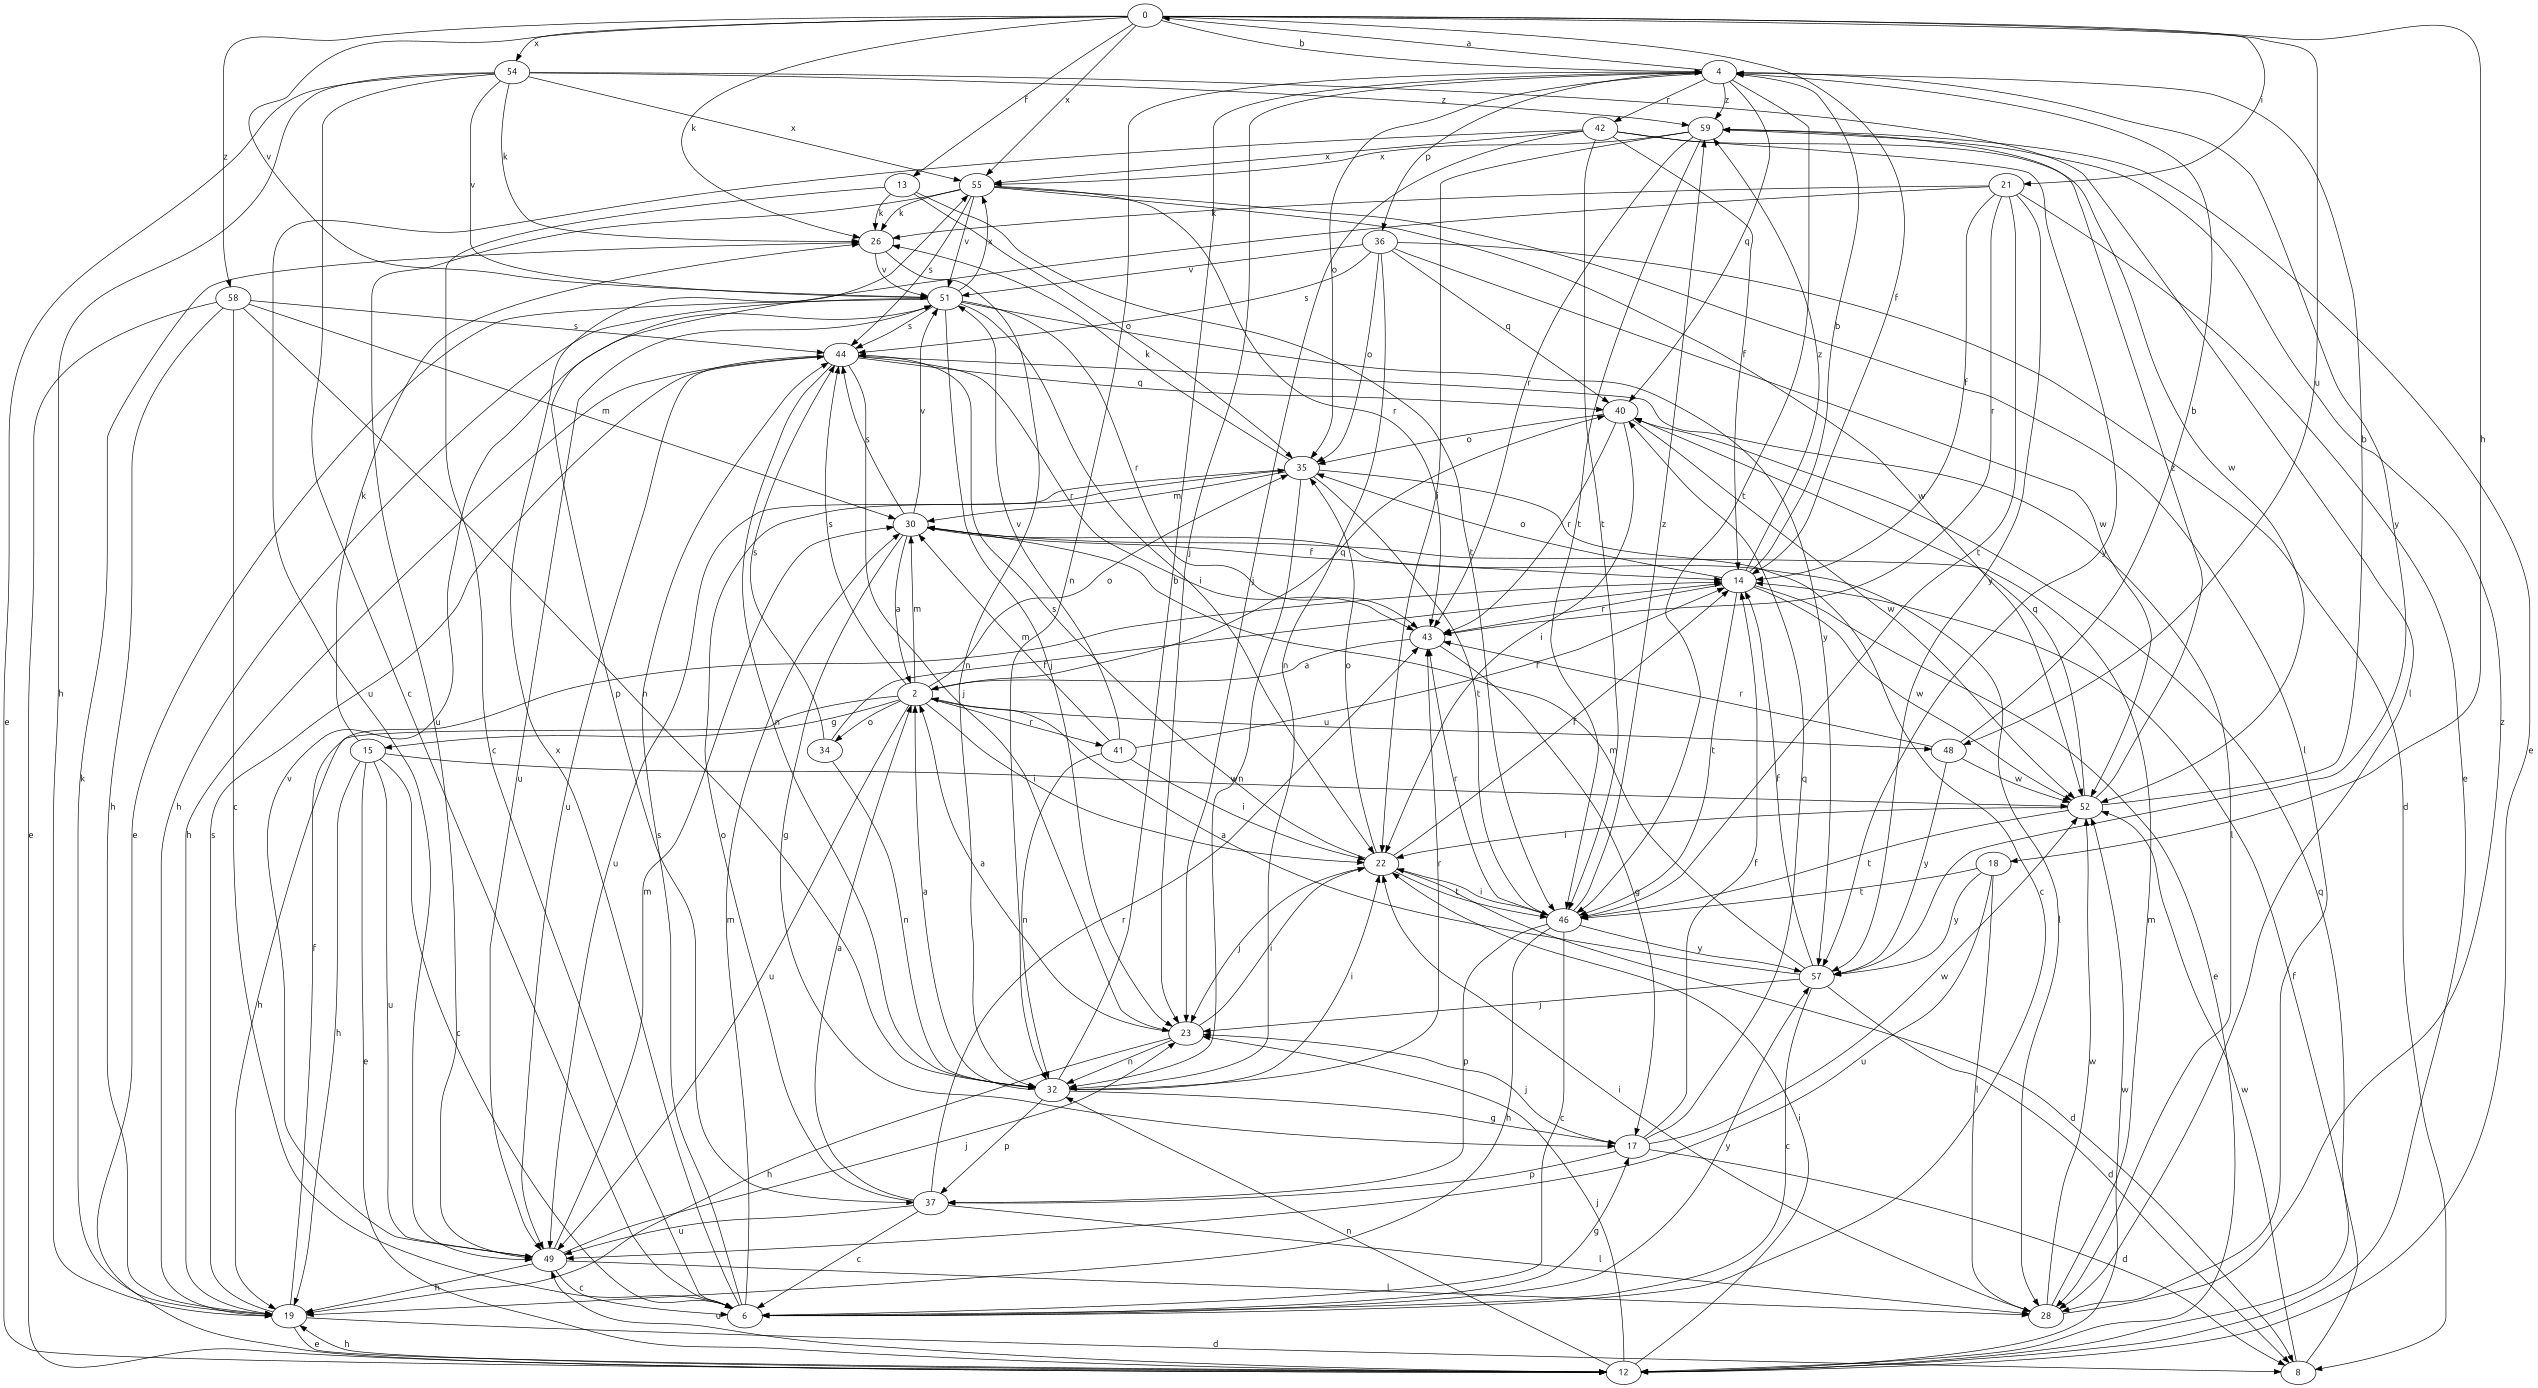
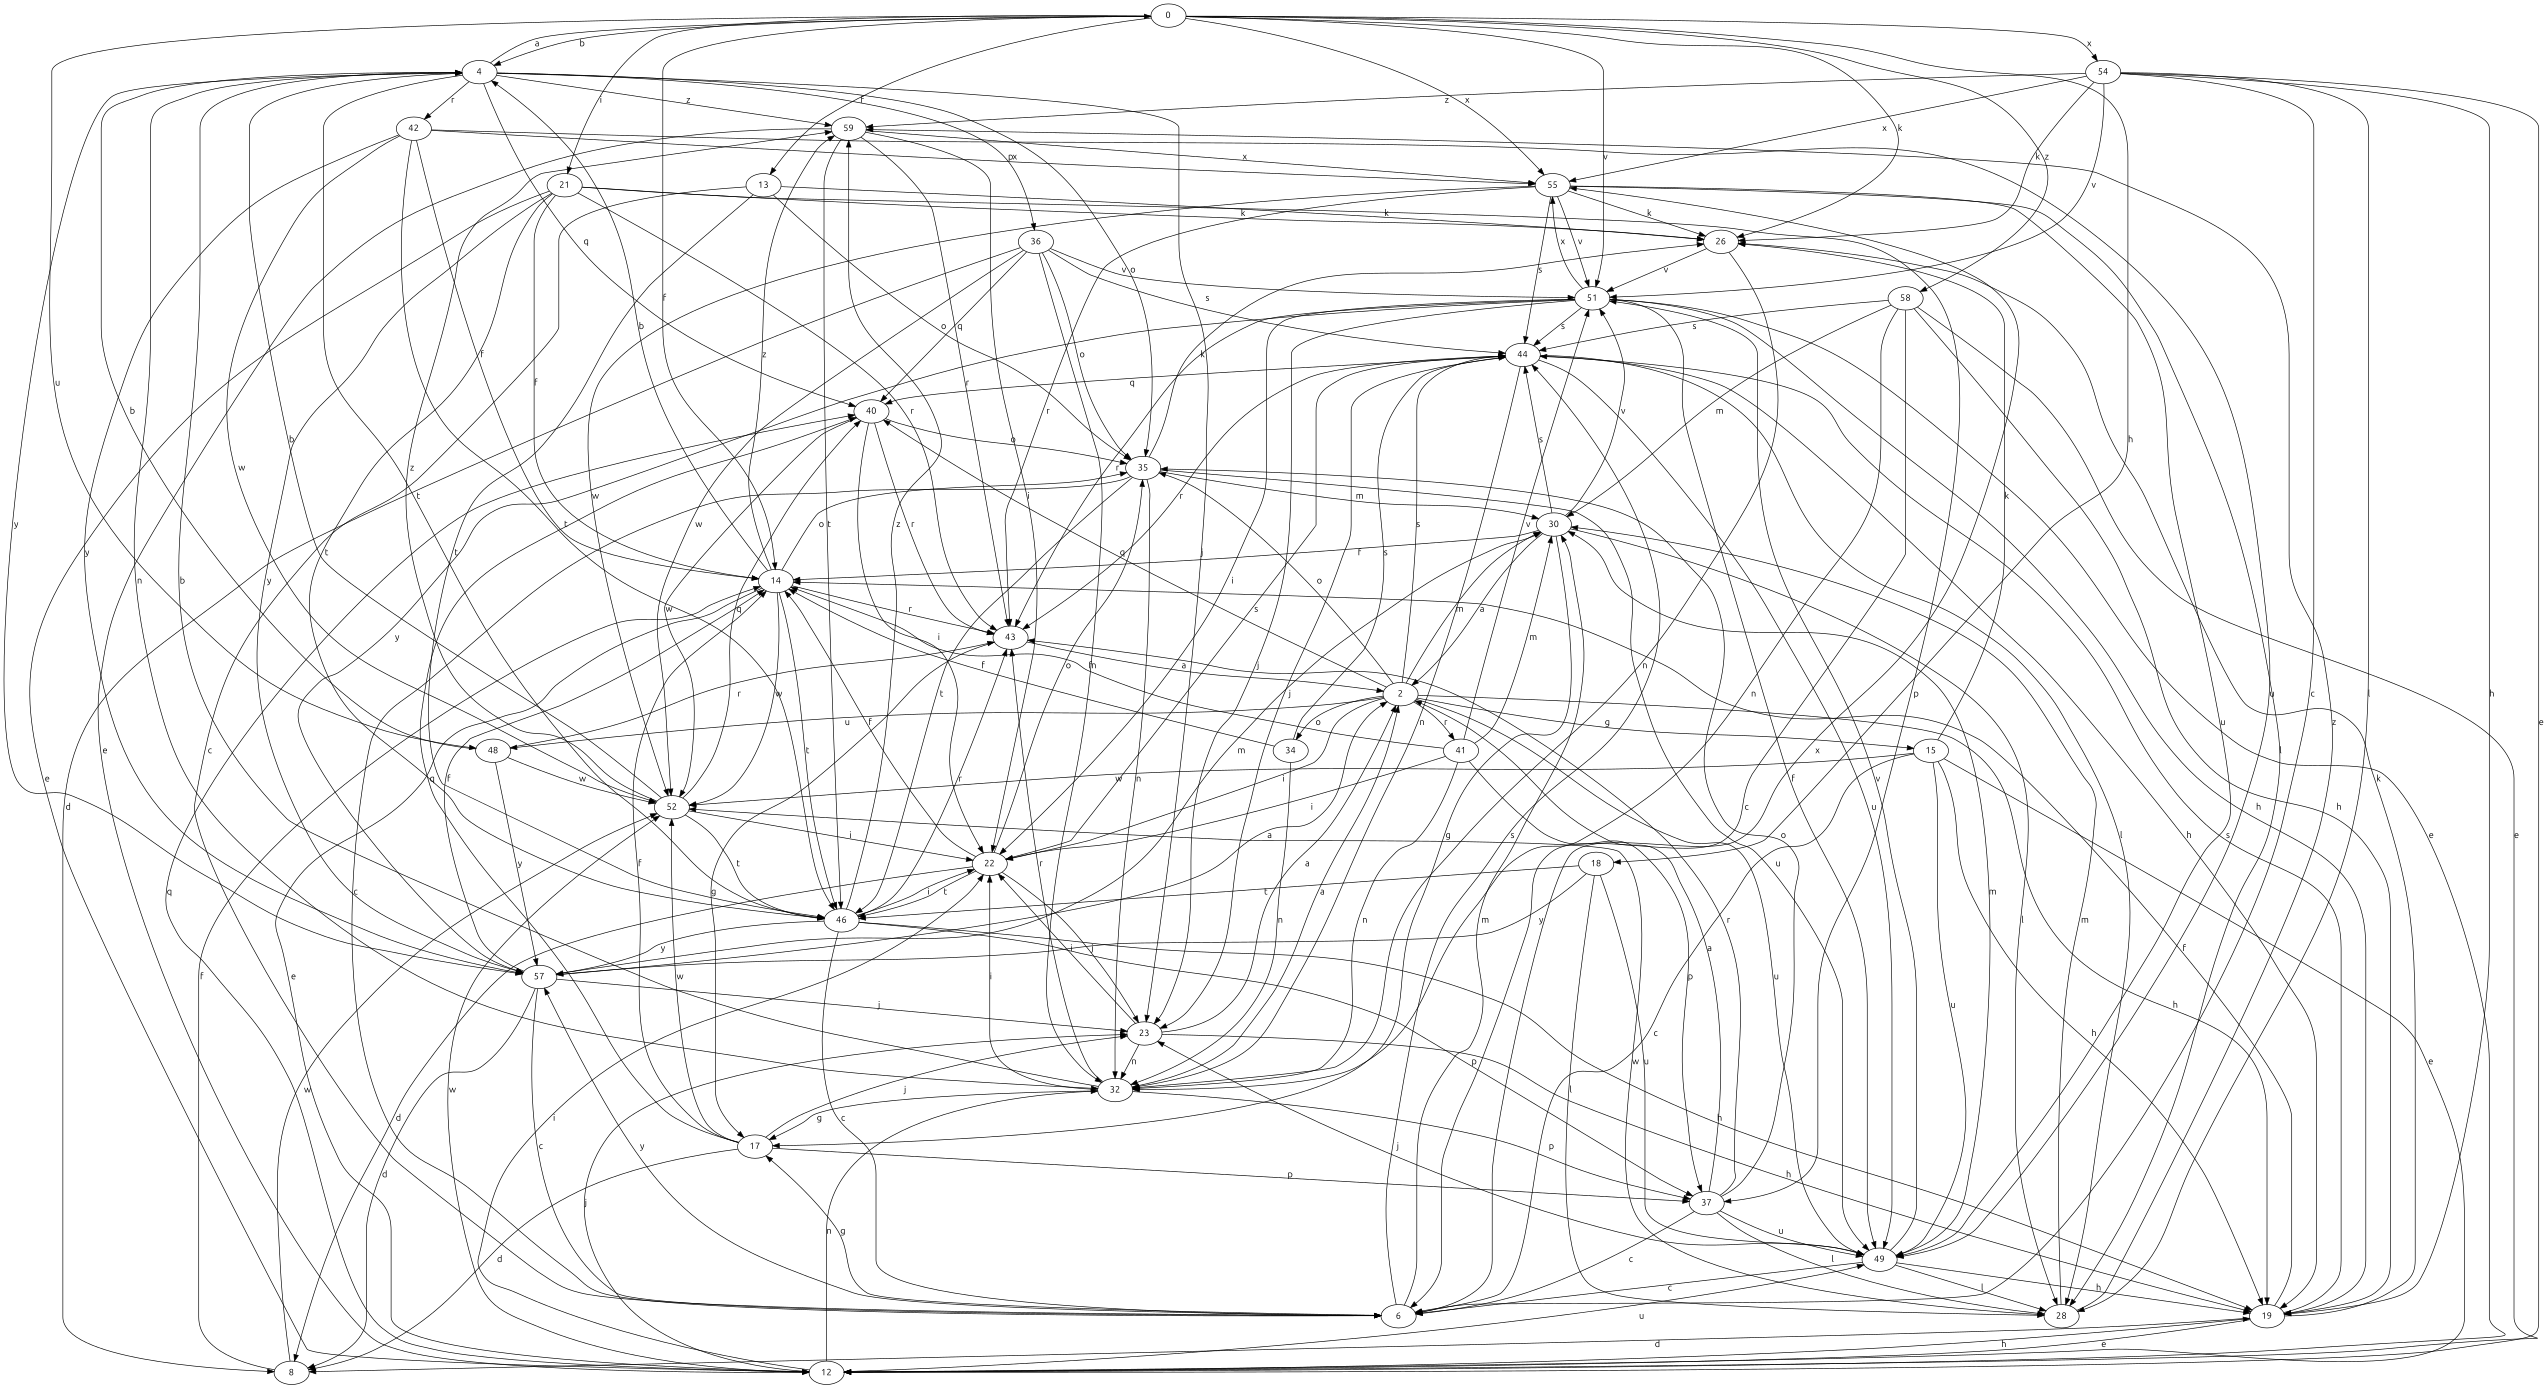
edge "42" -> "23": removed, label "j"
edge "51" -> "49": label "u" -> "f"
edge "41" -> "37": added, label "p"
edge "28" -> "22": removed, label "i"
